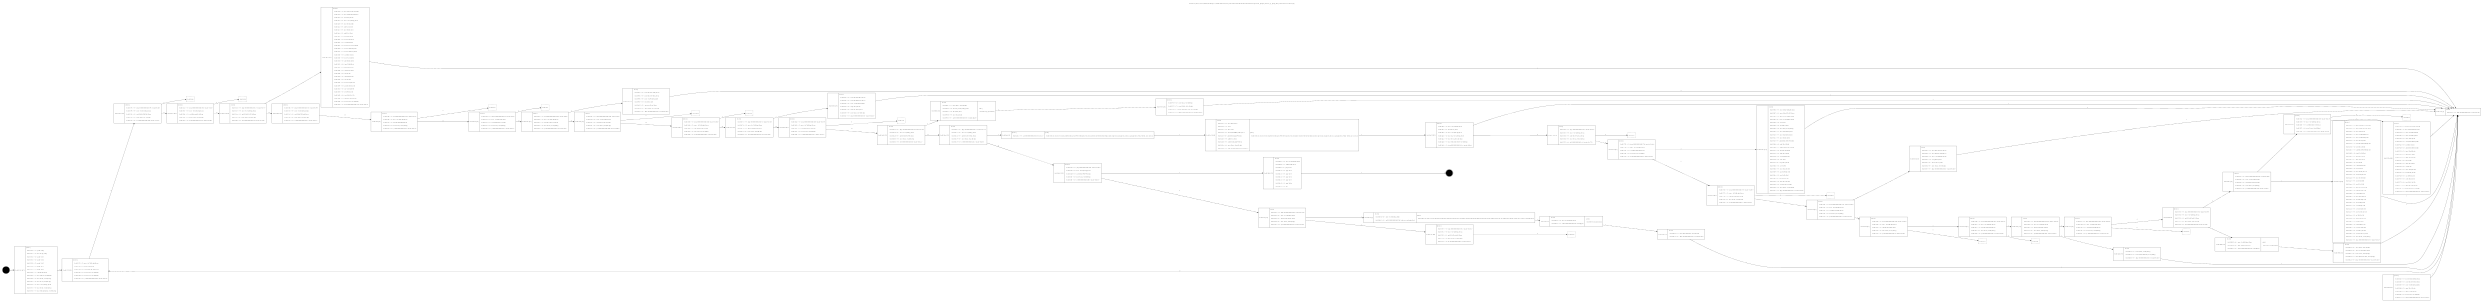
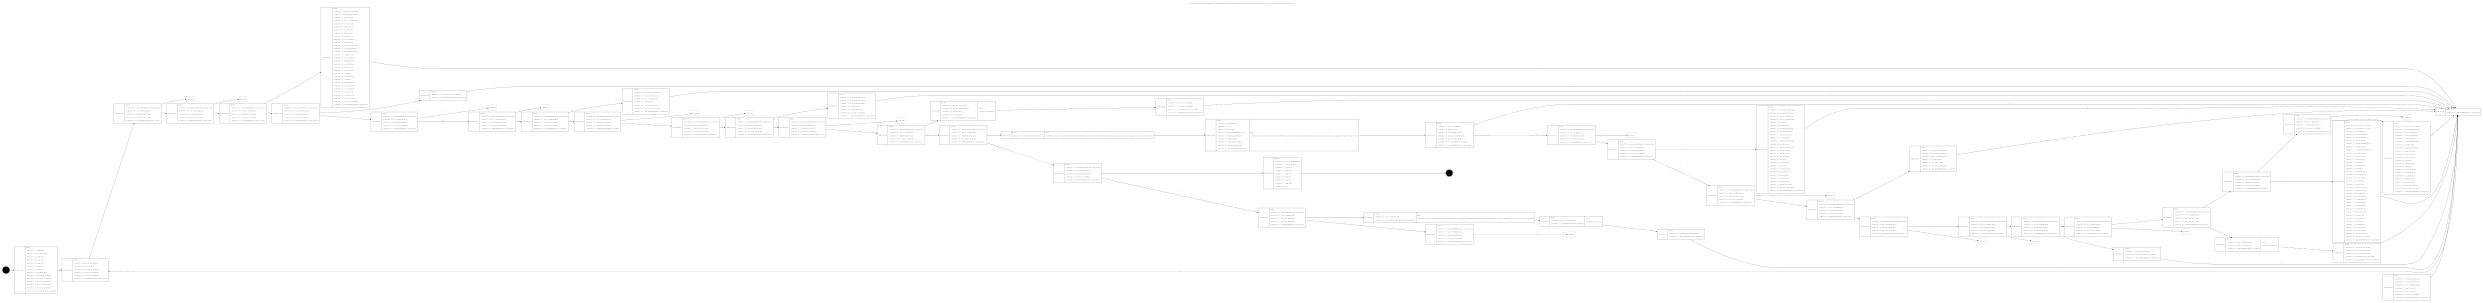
node "0x401b51 [12]": added
